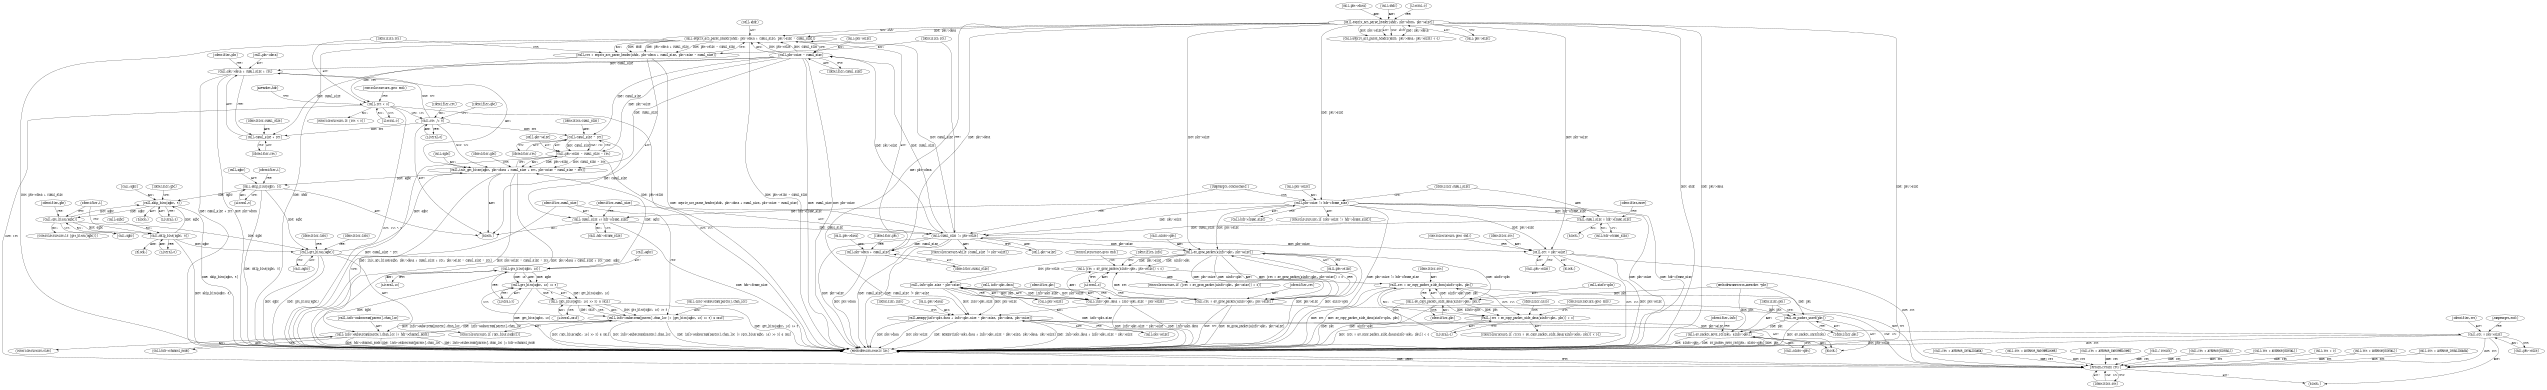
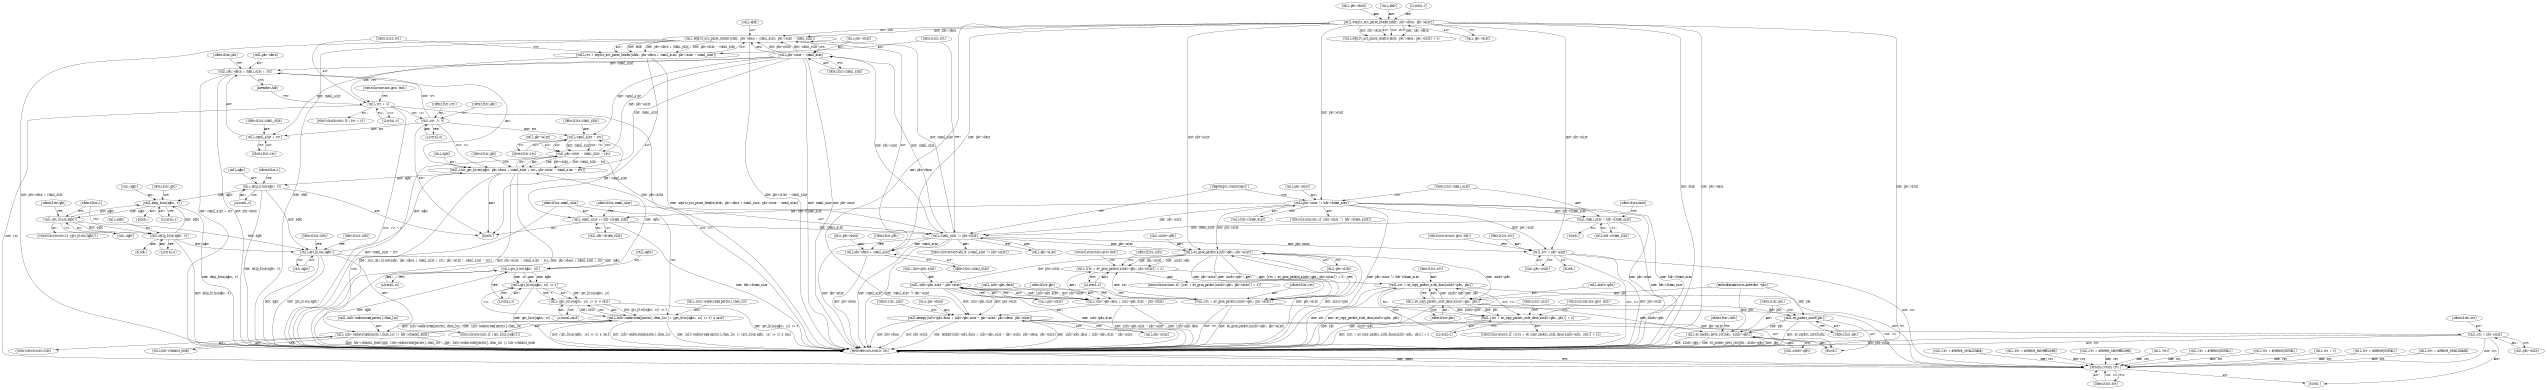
edge "(Call,pkt->data + cumul_size + ret)" -> "(Call,cumul_size + ret)": now "(Call,pkt->data + cumul_size + ret)" -> "(AVPacket,hdr)"
node "(Call,info->pkt.size)": added
edge "(Call,info->pkt.data + info->pkt.size - pkt->size)" -> "(Call,info->pkt.size - pkt->size)": label "DDG: pkt" -> "CFG: "
edge "(Call,av_copy_packet_side_data(&info->pkt, pkt))" -> "(Call,av_packet_move_ref(pkt, &info->pkt))": added, label "DDG: &info->pkt"
node "(JumpTarget,end:)": removed
edge "(Call,cumul_size = hdr->frame_size)" -> "(MethodReturn,static int)": added, label "DDG: hdr->frame_size"
node "(Call,!return)": label "(Call,!return)" -> "(Call,!ret)"
